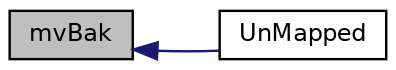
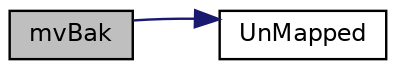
edge "UnMapped" -> "mvBak": reversed
